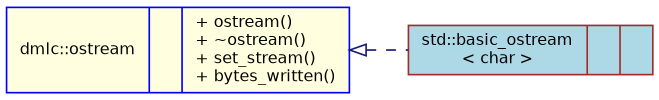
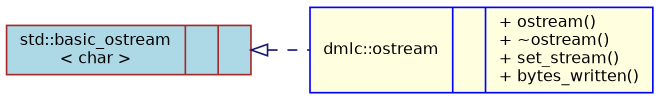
edge "std::basic_ostream" -> "dmlc::ostream": reversed
